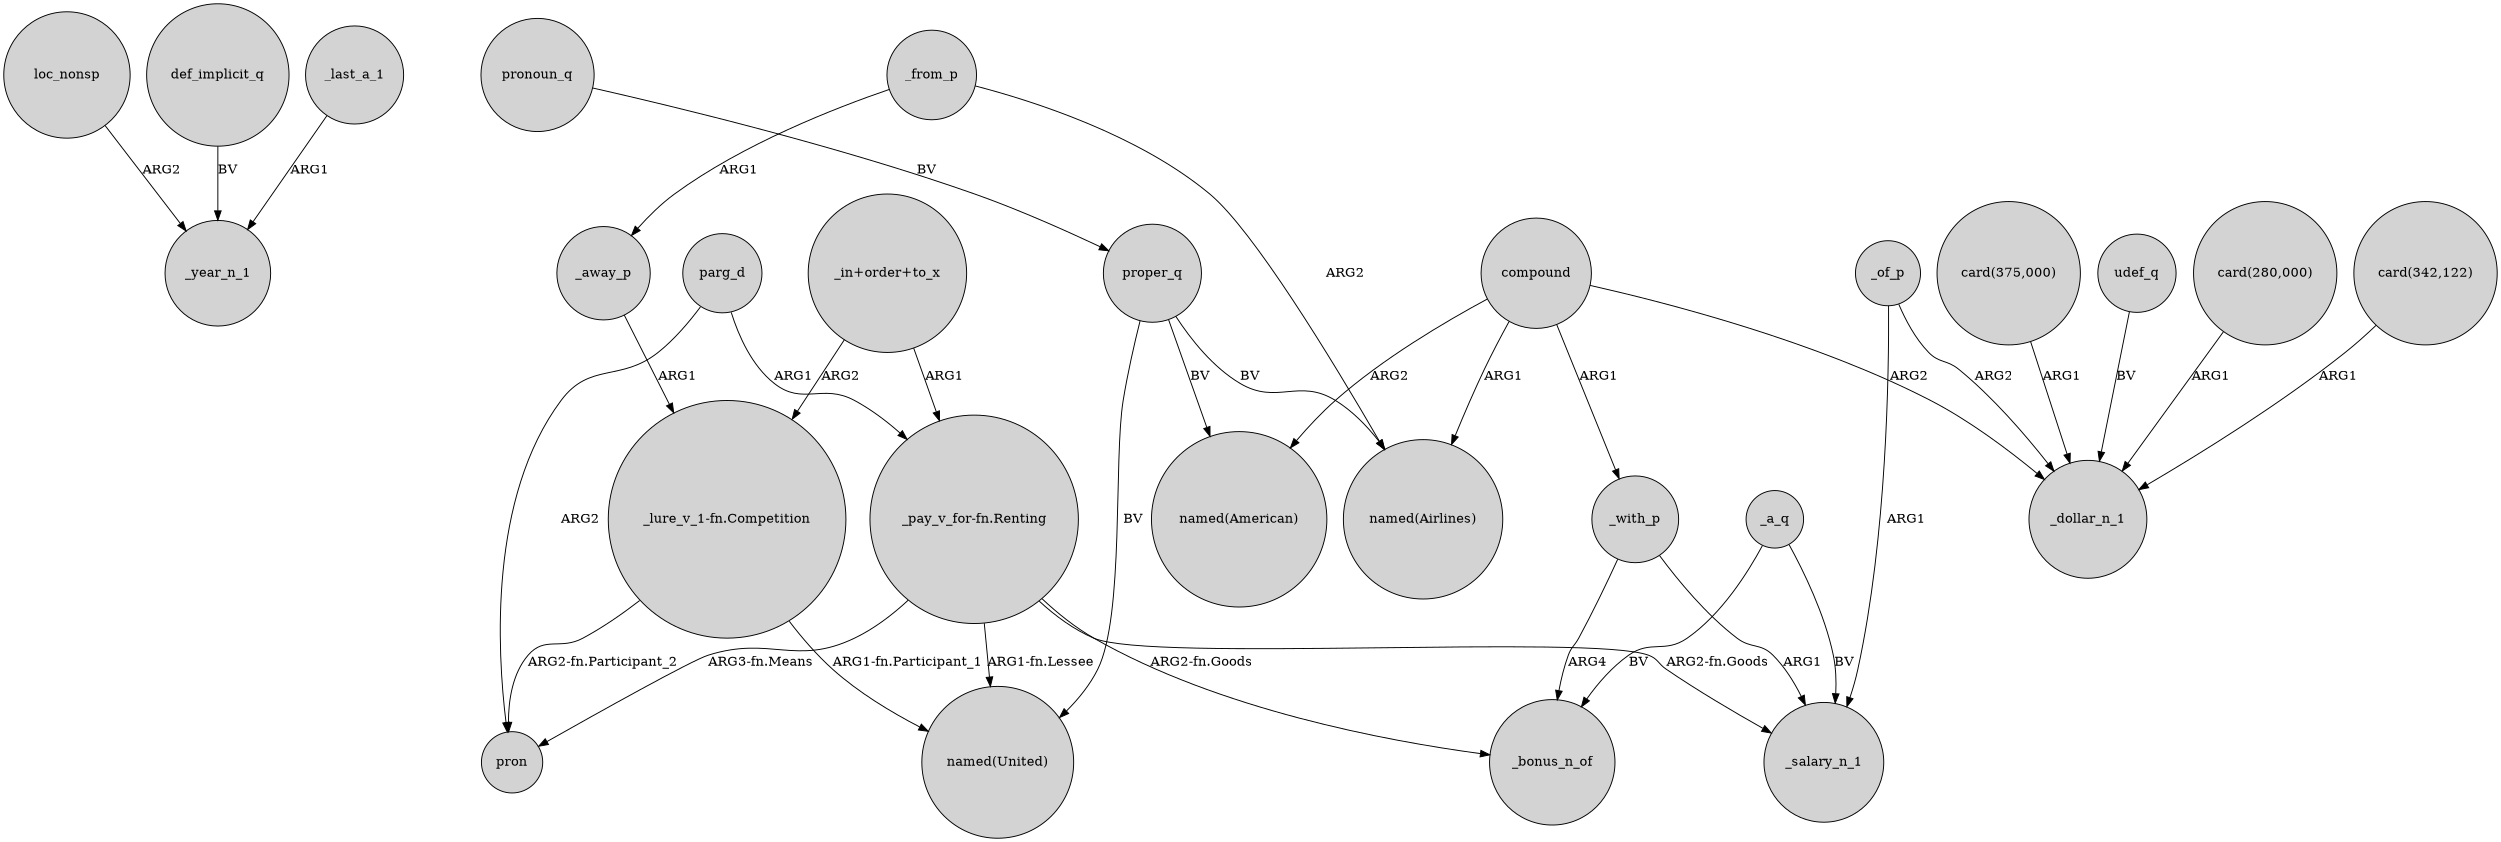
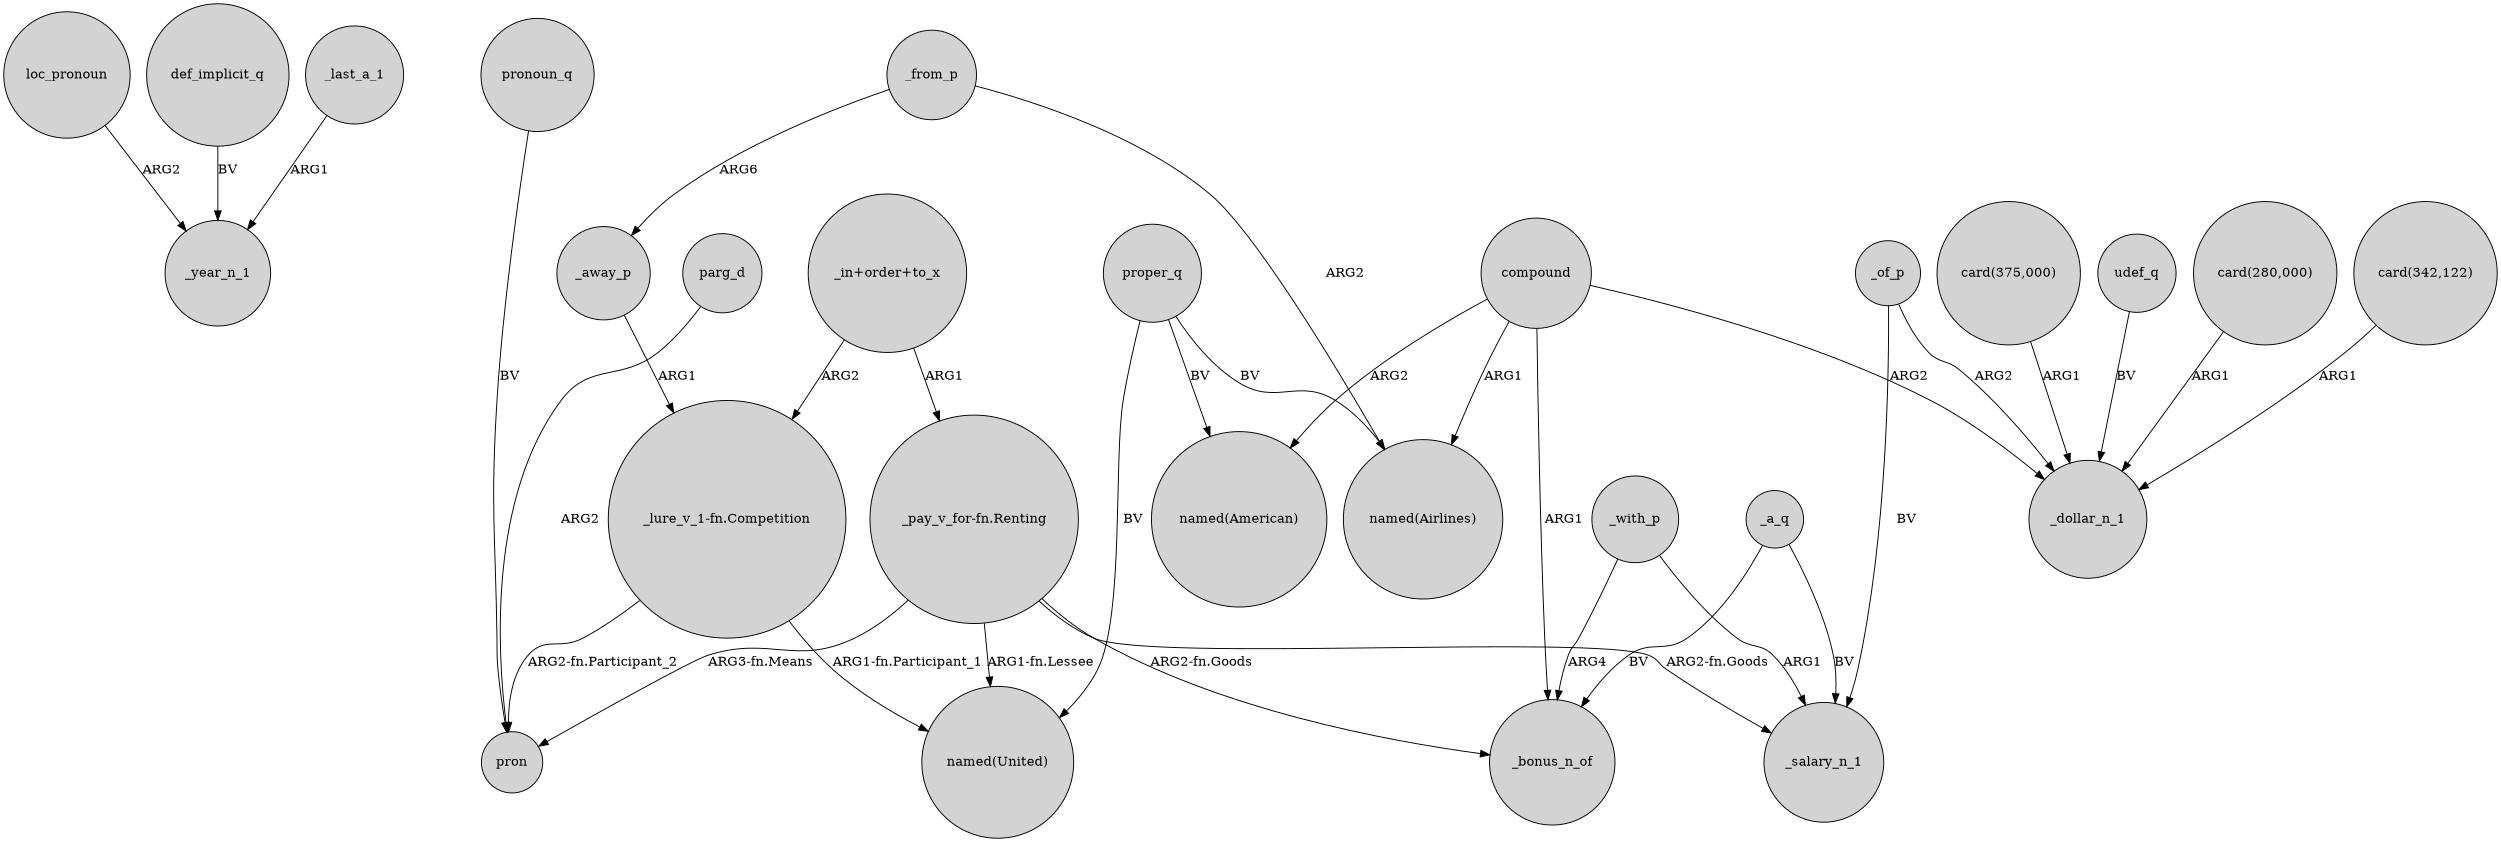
node "loc_nonsp": label "loc_nonsp" -> "loc_pronoun"
edge "pronoun_q" -> "proper_q": now "pronoun_q" -> "pron"
edge "_from_p" -> "_away_p": label "ARG1" -> "ARG6"
edge "parg_d" -> "_pay_v_for-fn.Renting": removed, label "ARG1"
edge "compound" -> "_with_p": now "compound" -> "_bonus_n_of"
edge "_of_p" -> "_salary_n_1": label "ARG1" -> "BV"
